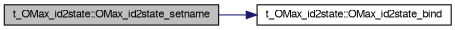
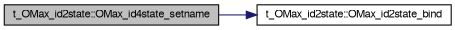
node "t_OMax_id2state::OMax_id2state_setname": label "t_OMax_id2state::OMax_id2state_setname" -> "t_OMax_id2state::OMax_id4state_setname"
